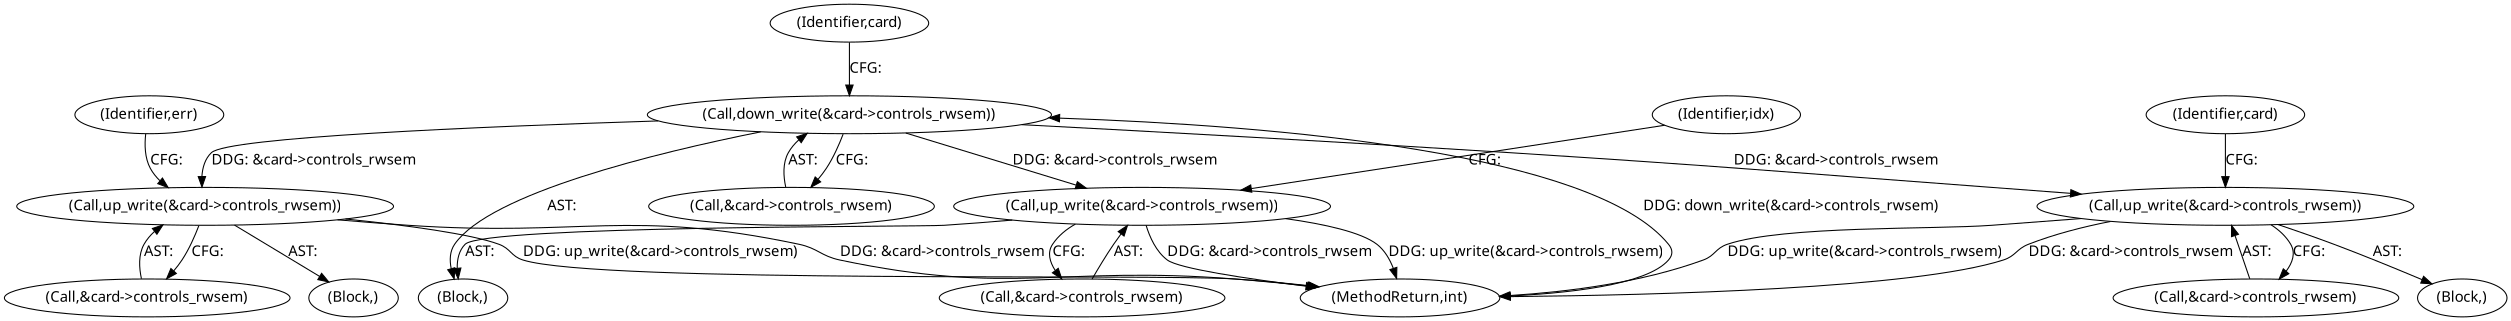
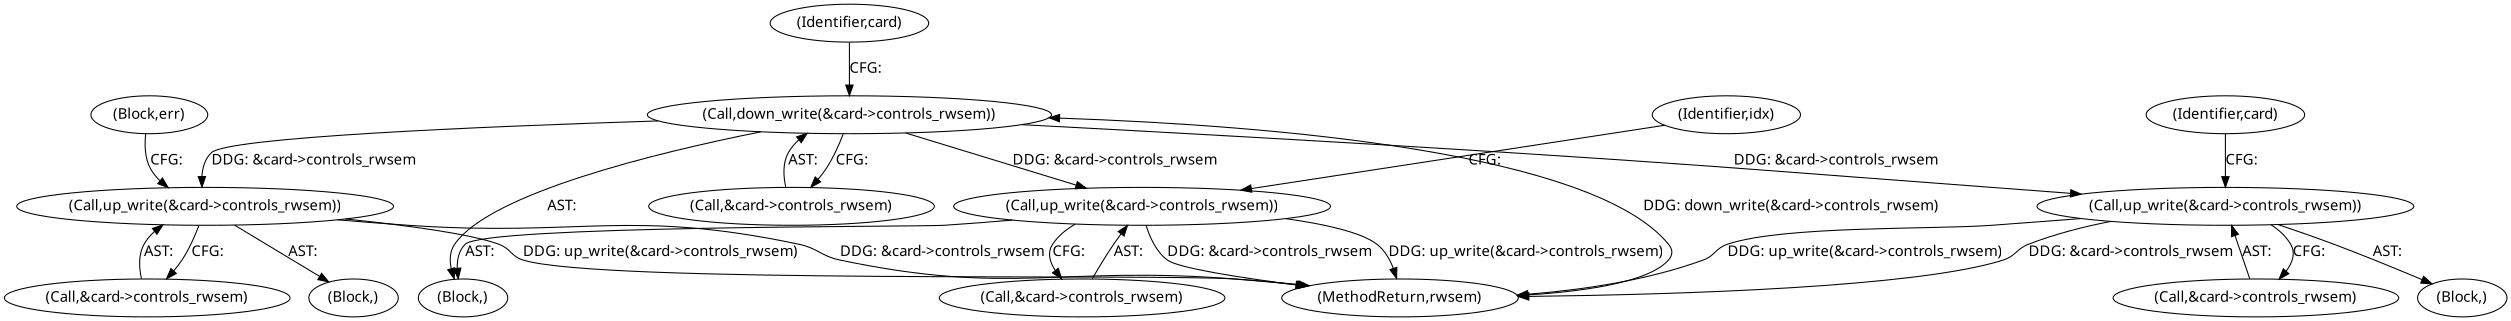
node "(Identifier,err)": label "(Identifier,err)" -> "(Block,err)"
node "(MethodReturn,int)": label "(MethodReturn,int)" -> "(MethodReturn,rwsem)"
